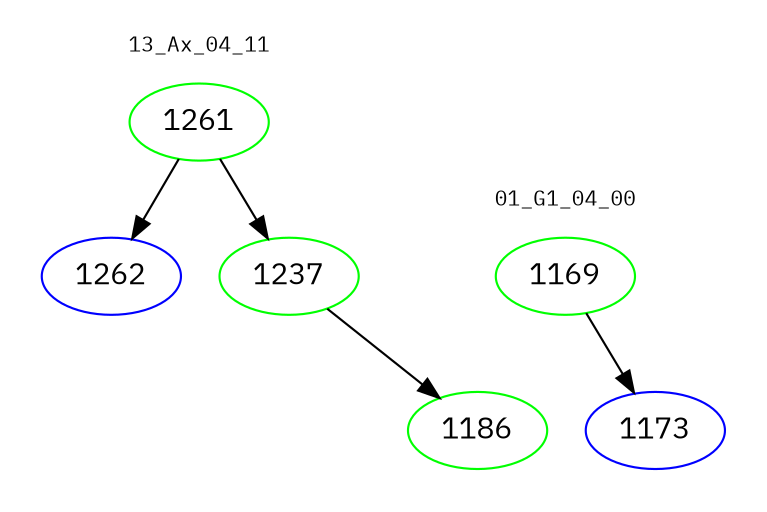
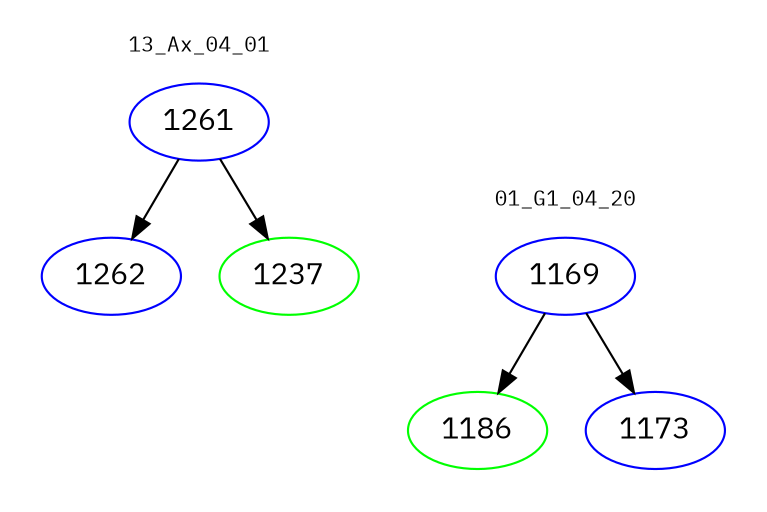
cluster "13_Ax_04_11": label "13_Ax_04_11" -> "13_Ax_04_01"
node "1261": color green -> blue
cluster "01_G1_04_00": label "01_G1_04_00" -> "01_G1_04_20"
node "1169": color green -> blue
edge "1237" -> "1186": now "1169" -> "1186"
